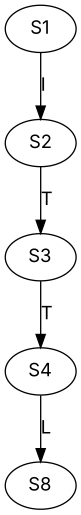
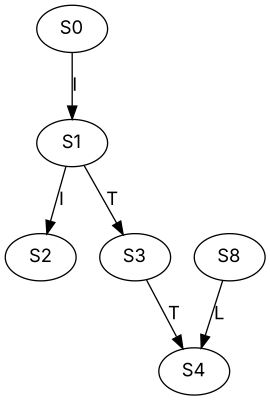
node "S0": added
edge "S2" -> "S3": now "S1" -> "S3"
edge "S4" -> "S8": reversed
